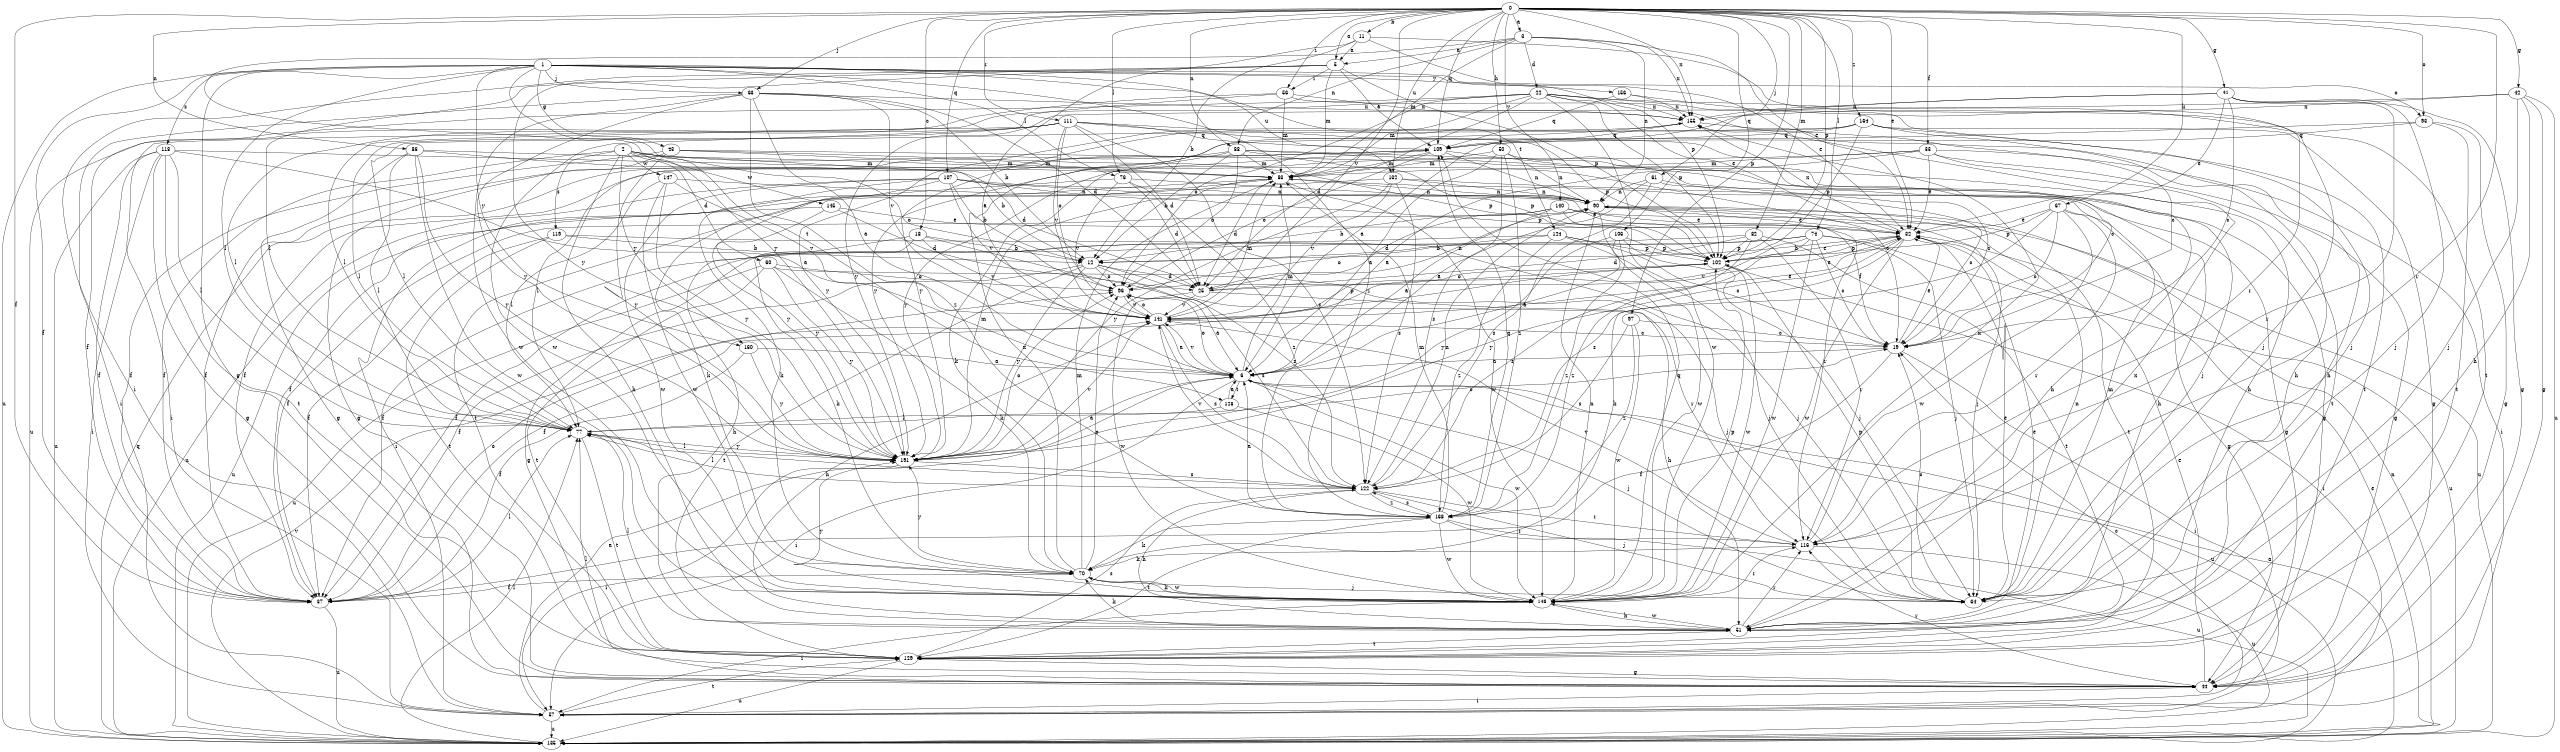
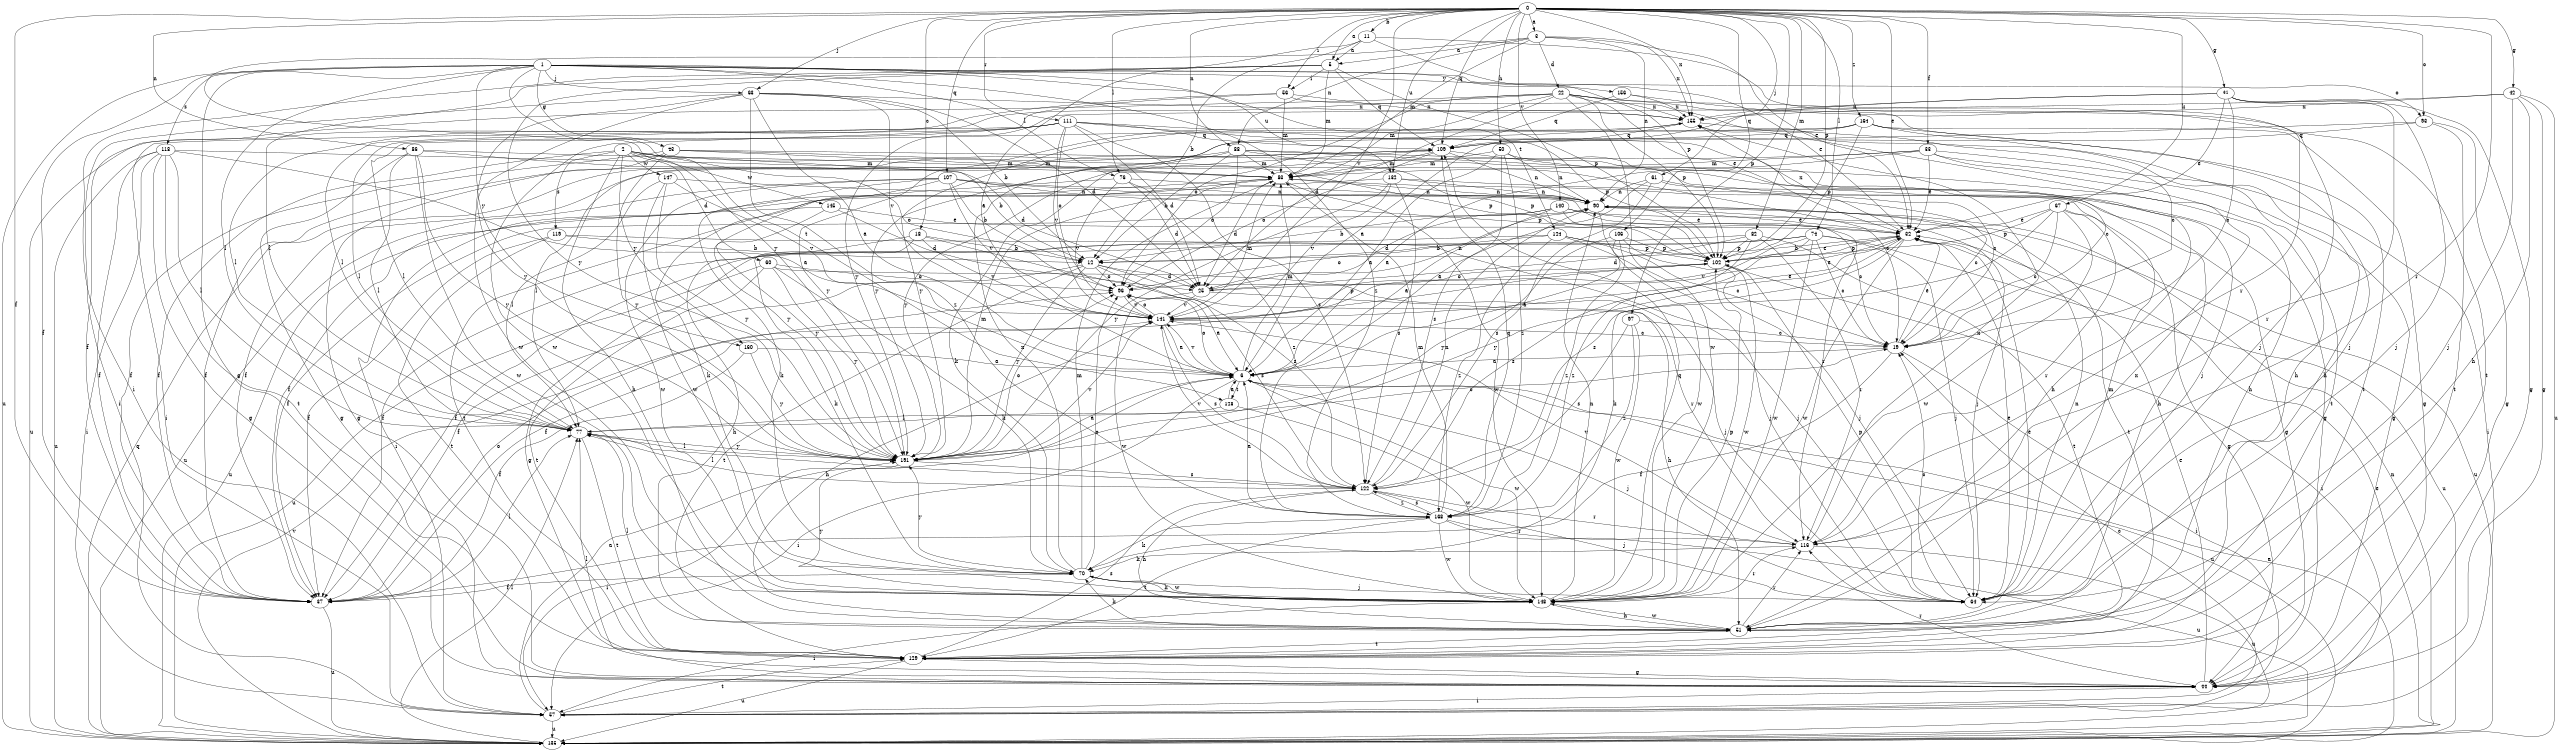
edge "5" -> "109": label "a" -> "q"
edge "140" -> "19": label "f" -> "c"
